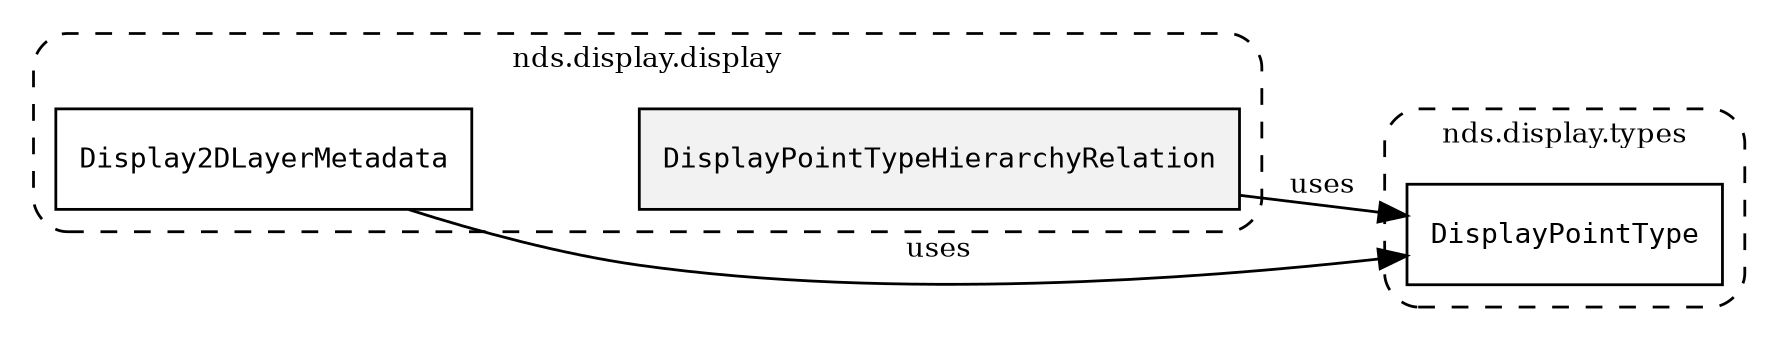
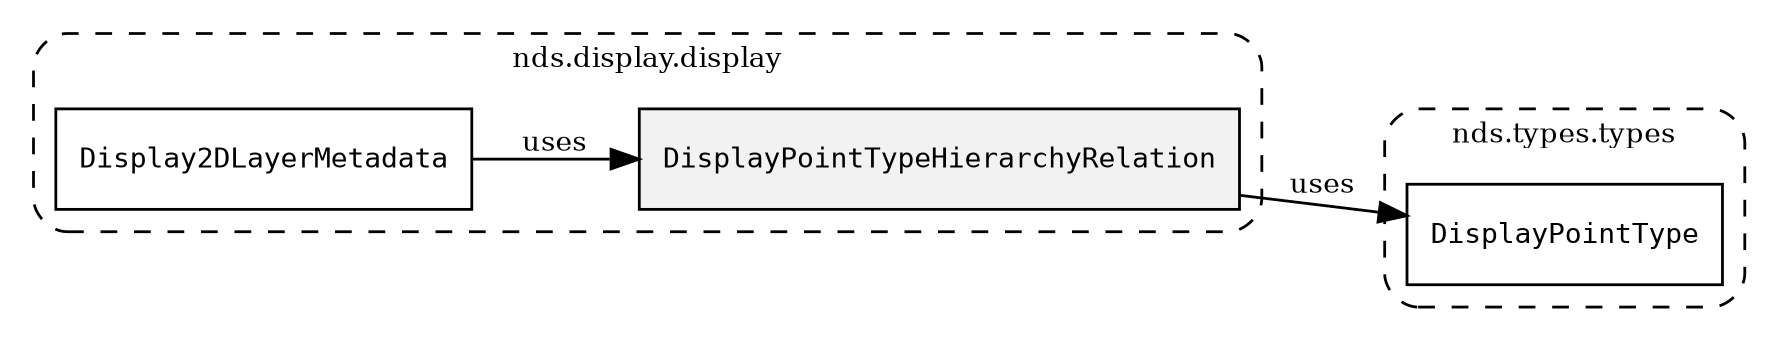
cluster "nds.display.types": label "nds.display.types" -> "nds.types.types"
edge "Display2DLayerMetadata" -> "DisplayPointType": now "Display2DLayerMetadata" -> "DisplayPointTypeHierarchyRelation"
